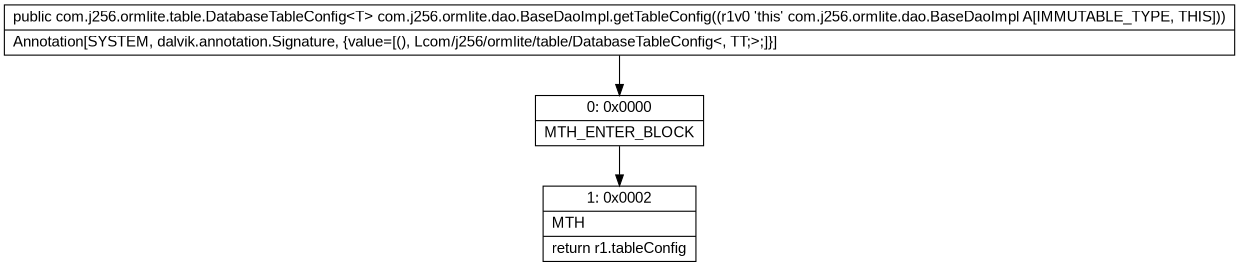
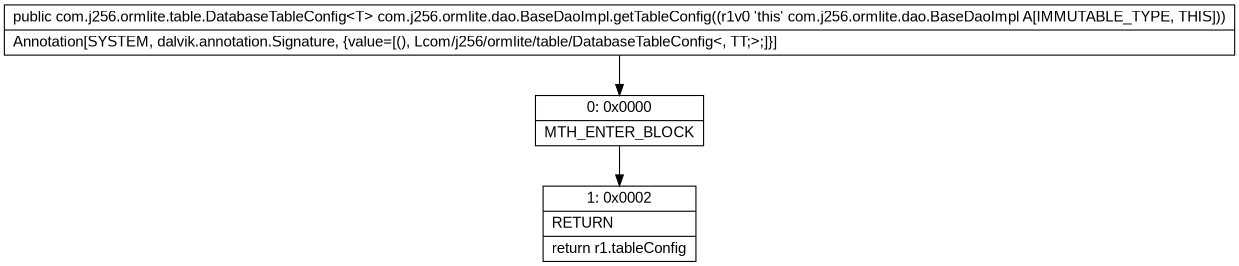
node "1: 0x0002": text "MTH" -> "RETURN"
